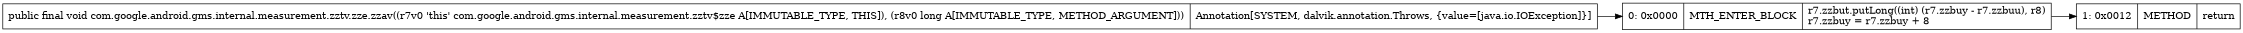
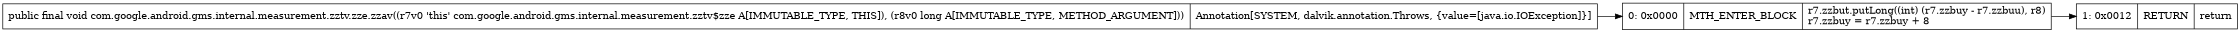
node "1: 0x0012": text "METHOD" -> "RETURN"
